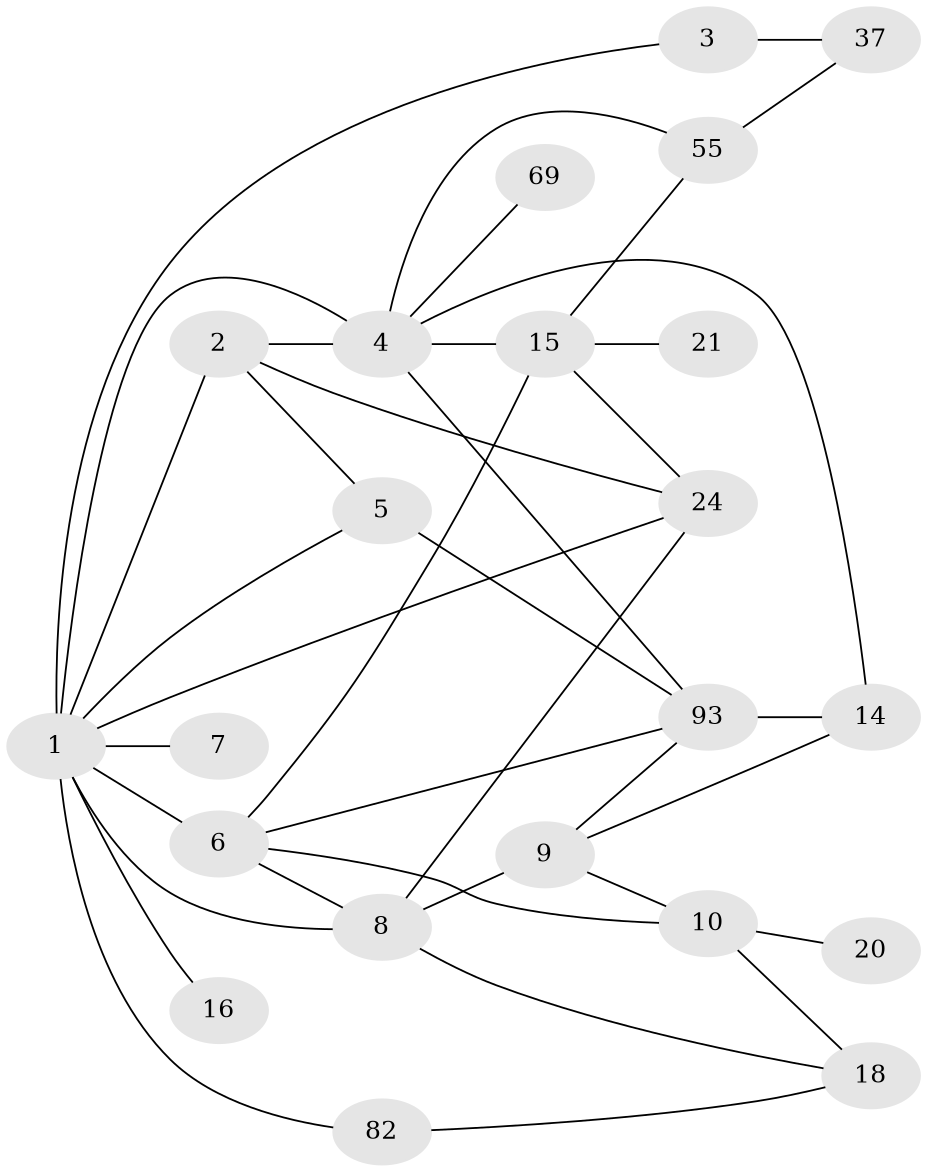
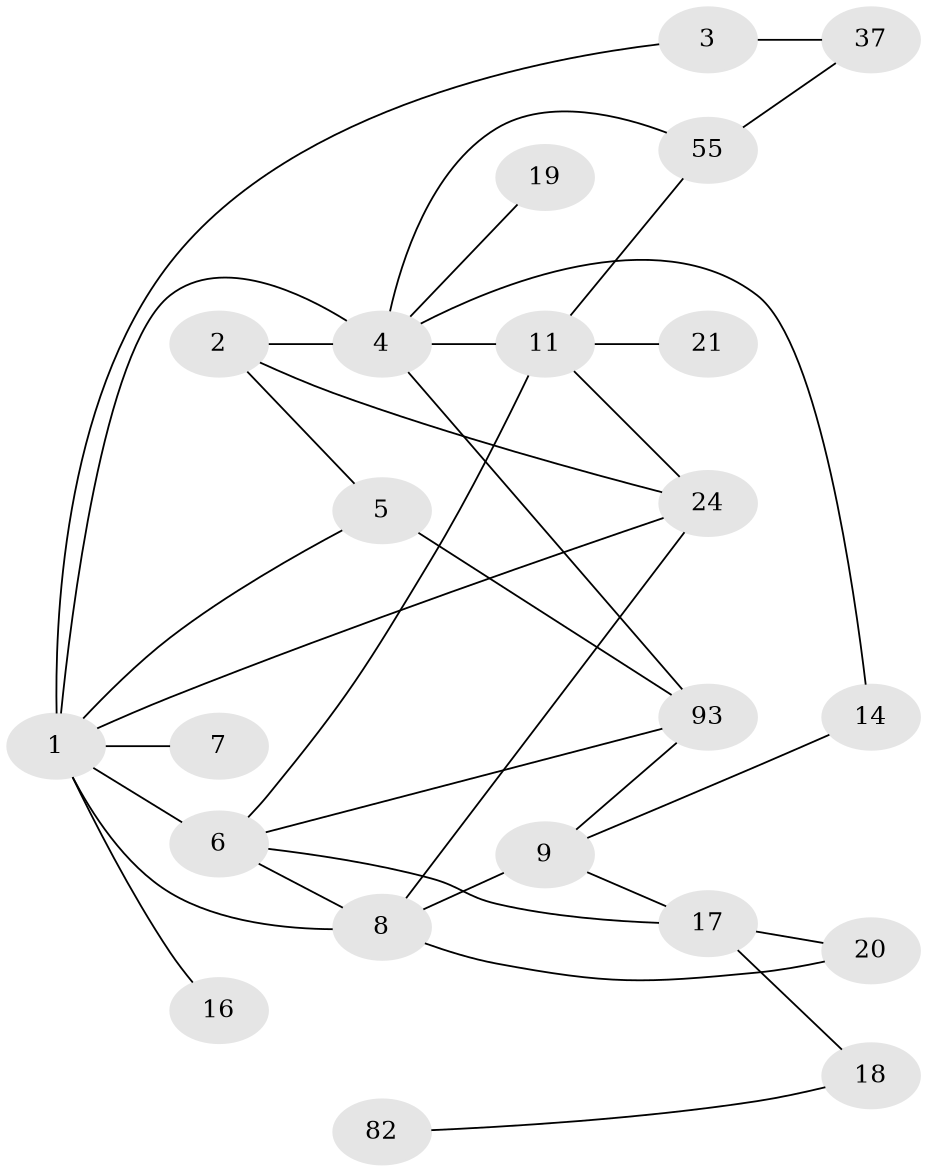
node "69": label "69" -> "19"
node "15": label "15" -> "11"
edge "2" -- "1": removed
edge "93" -- "14": removed
node "10": label "10" -> "17"
edge "1" -- "82": removed
edge "8" -- "18": now "8" -- "20"
